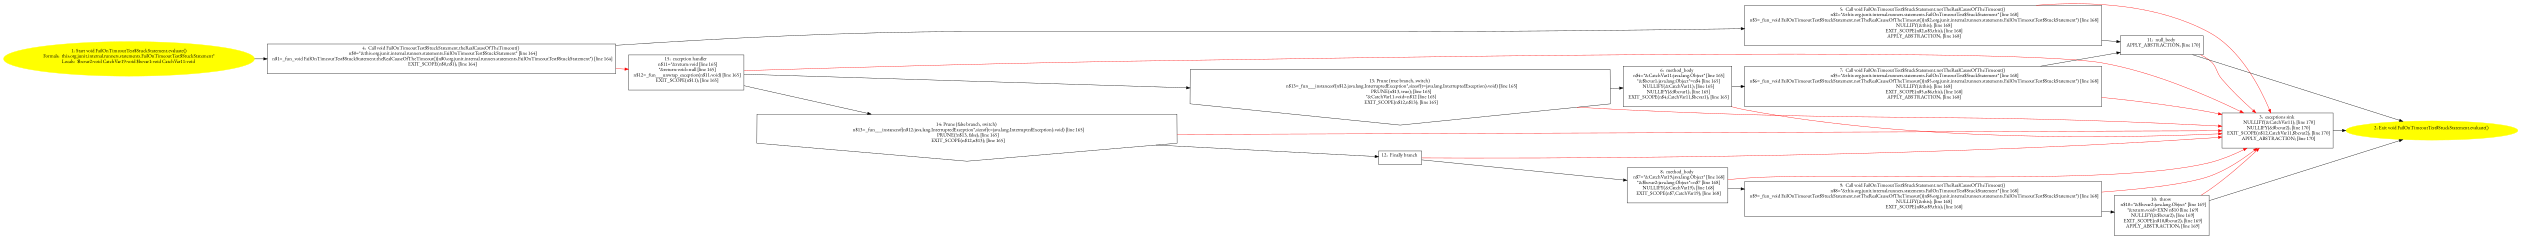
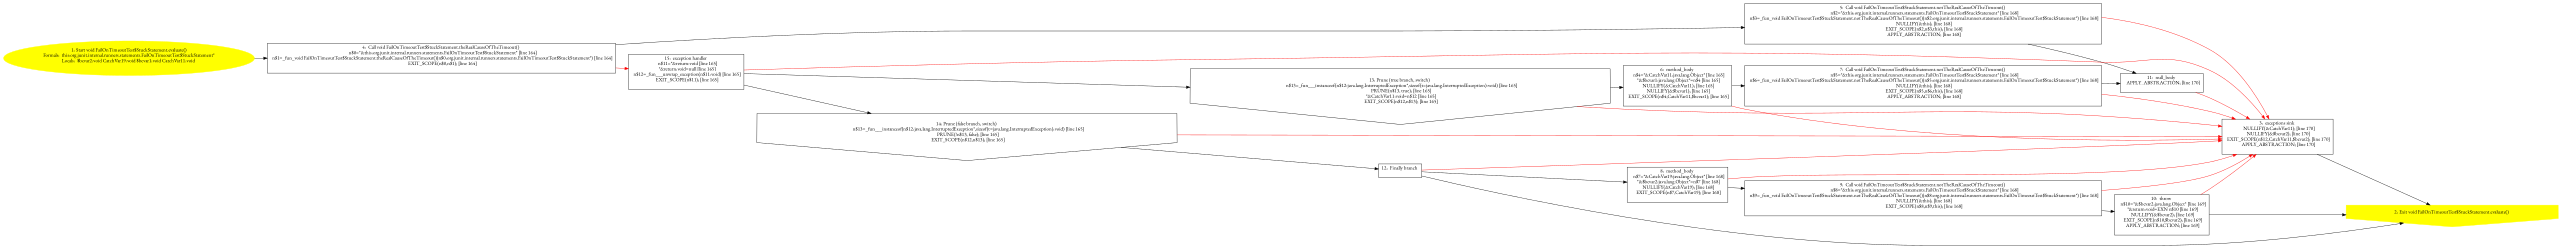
edge "11:  null_body APPLY_ABSTRACTION; [line 170]" -> "2: Exit void FailOnTimeoutTest$StuckStatement.evaluate()": now "12:  Finally branch" -> "2: Exit void FailOnTimeoutTest$StuckStatement.evaluate()"
node "2: Exit void FailOnTimeoutTest$StuckStatement.evaluate()": shape ellipse -> invhouse
